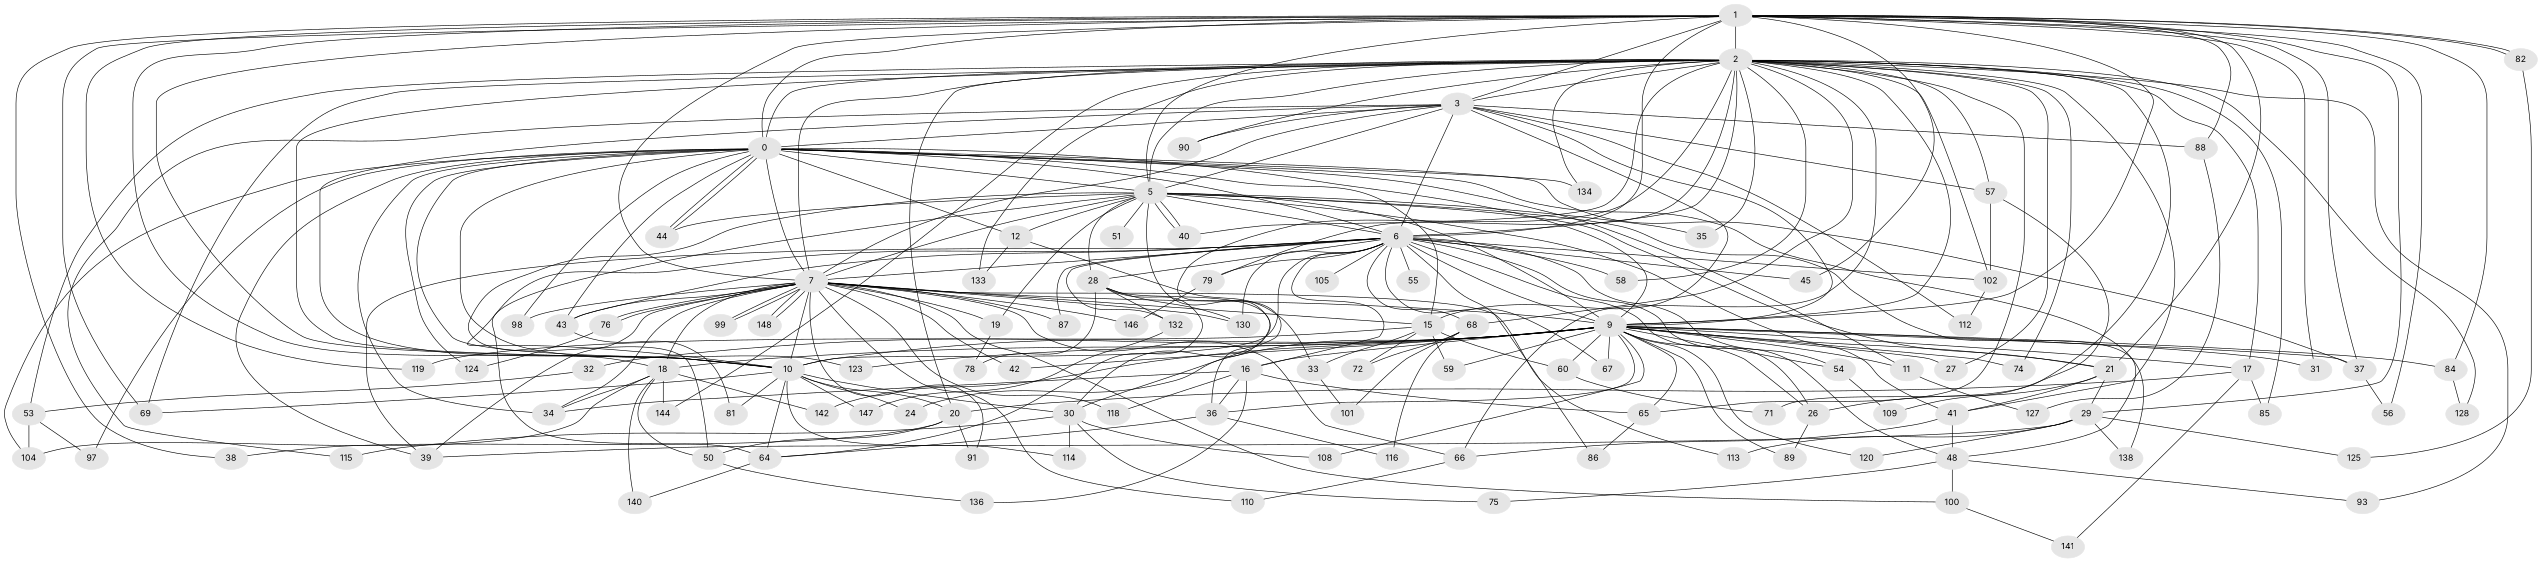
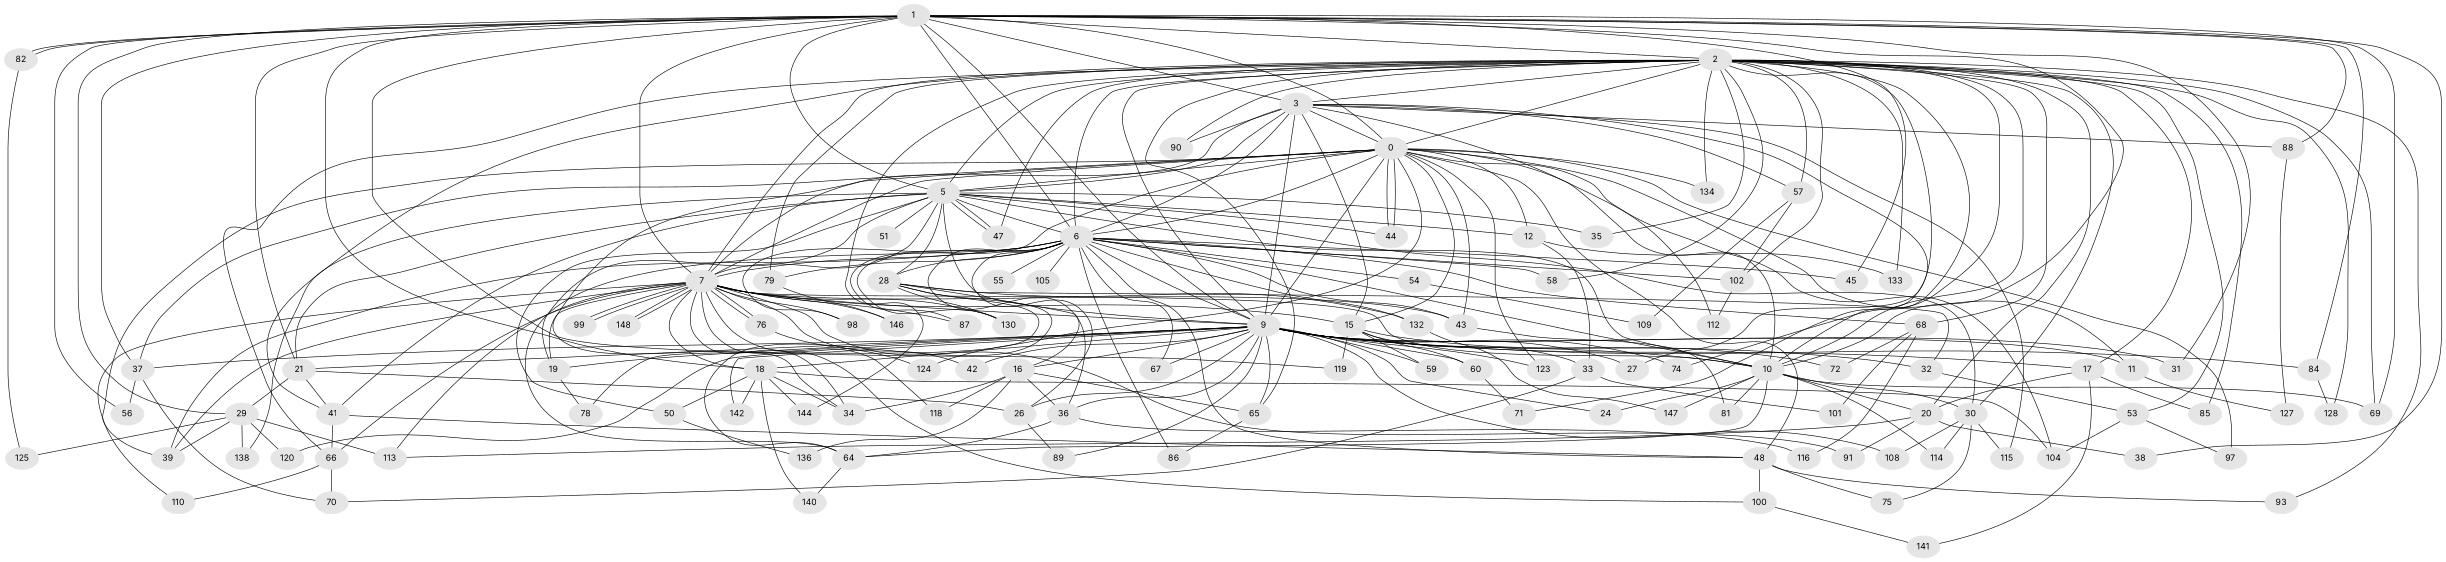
node "40": label "40" -> "47"
edge "28" -- "32": added
edge "9" -- "54": now "9" -- "19"
edge "20" -- "50": now "20" -- "113"
node "70": added
